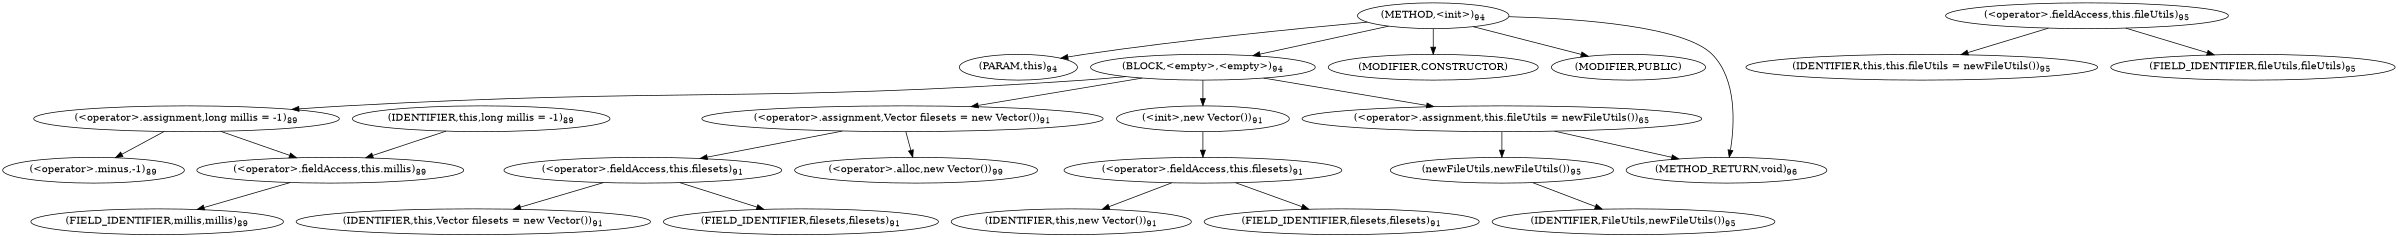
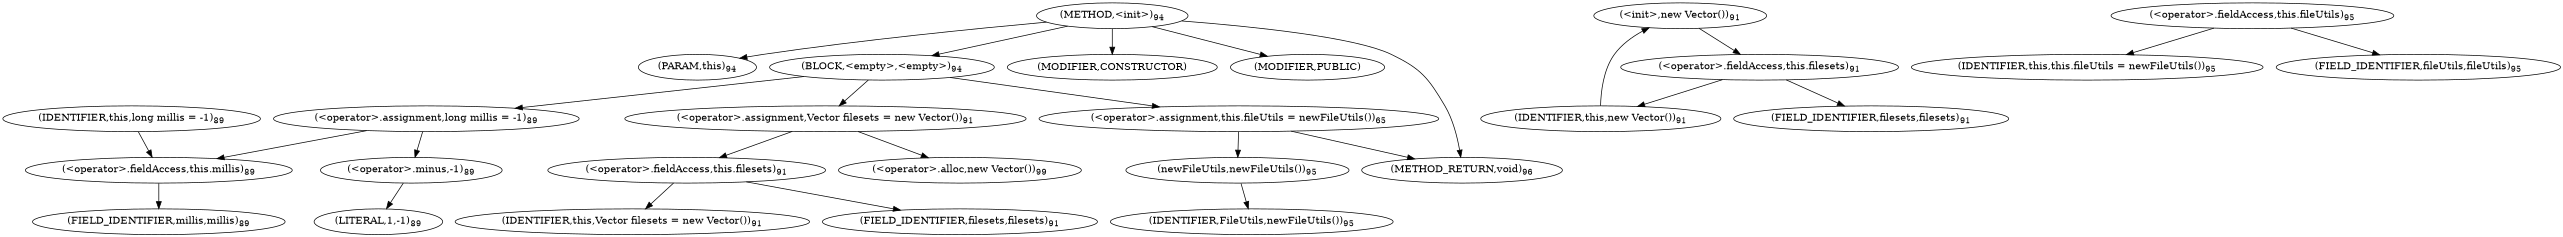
edge "(BLOCK,<empty>,<empty>)" -> "(<init>,new Vector())": now "(IDENTIFIER,this,new Vector())" -> "(<init>,new Vector())"
node "(LITERAL,1,-1)": added
